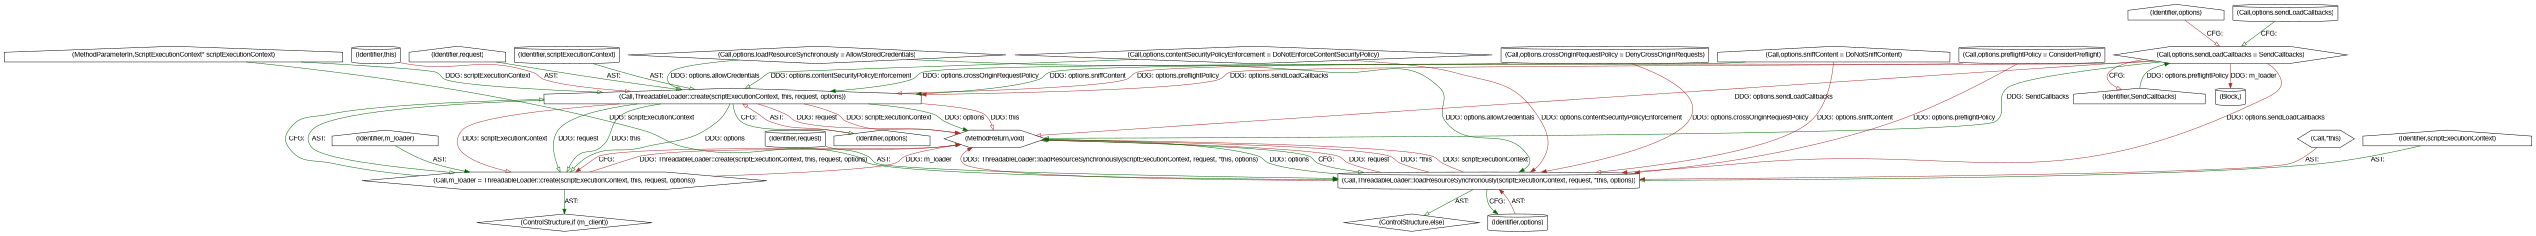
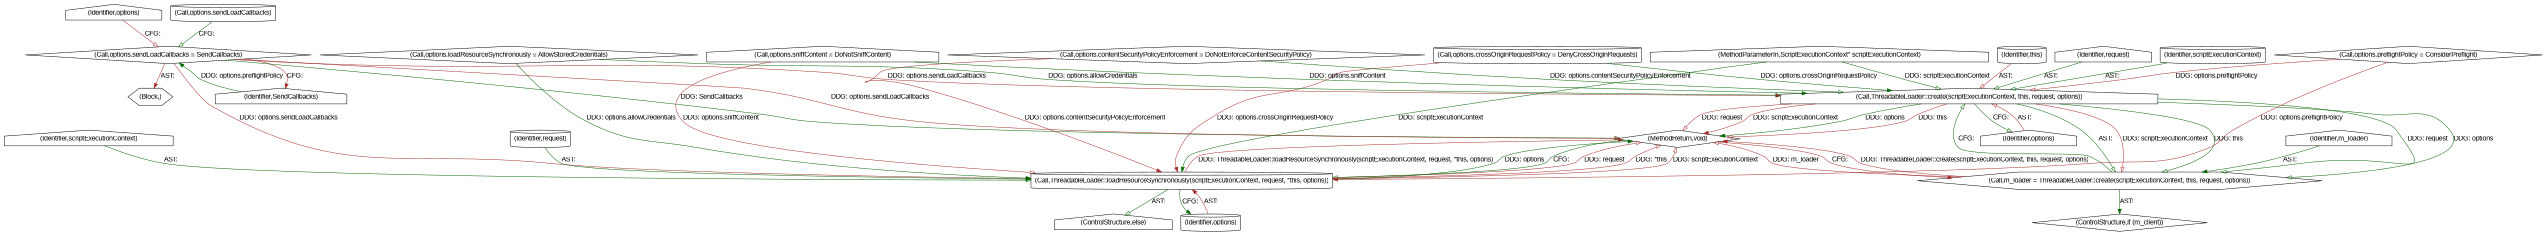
node "(Call,options.preflightPolicy = ConsiderPreflight)": shape cylinder -> diamond
node "(Call,options.sendLoadCallbacks = SendCallbacks)": shape hexagon -> diamond
edge "(Call,options.sendLoadCallbacks = SendCallbacks)" -> "(Identifier,SendCallbacks)": arrowhead onormal -> normal
edge "(Call,options.sendLoadCallbacks = SendCallbacks)" -> "(Block,)": label "DDG: m_loader" -> "AST: "
node "(Block,)": shape cylinder -> hexagon
node "(MethodReturn,void)": shape hexagon -> diamond
node "(Call,*this)": removed
node "(ControlStructure,else)": shape diamond -> house
